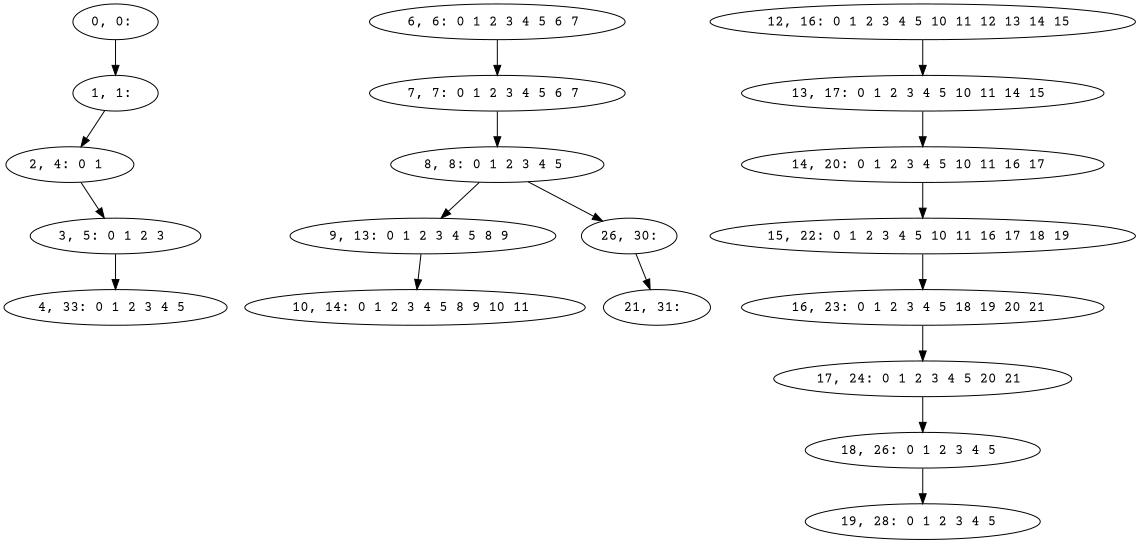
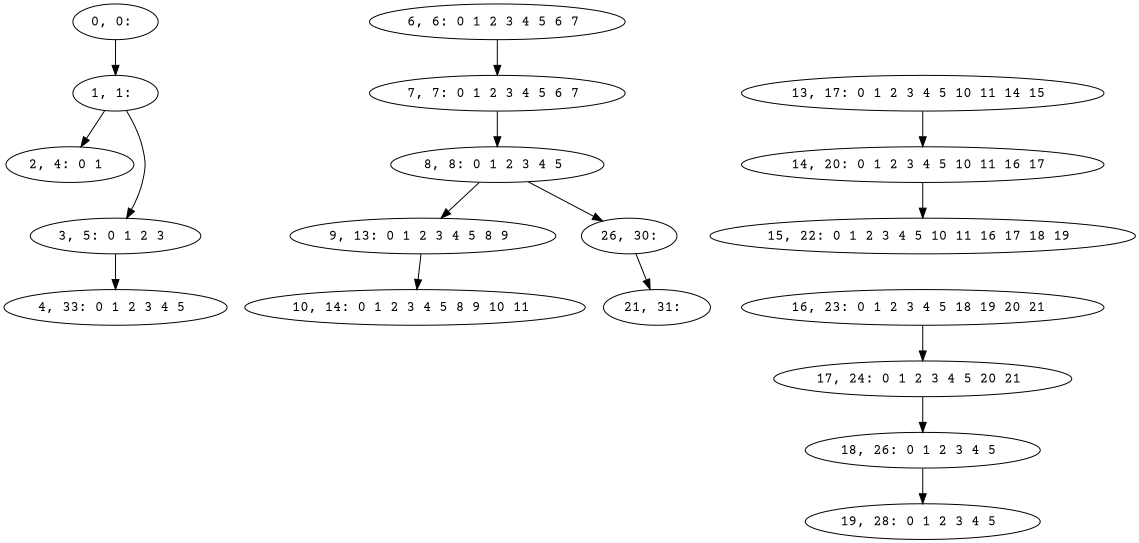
node "12, 16: 0 1 2 3 4 5 10 11 12 13 14 15": removed
edge "2, 4: 0 1" -> "3, 5: 0 1 2 3": now "1, 1:" -> "3, 5: 0 1 2 3"
edge "15, 22: 0 1 2 3 4 5 10 11 16 17 18 19" -> "16, 23: 0 1 2 3 4 5 18 19 20 21": removed
